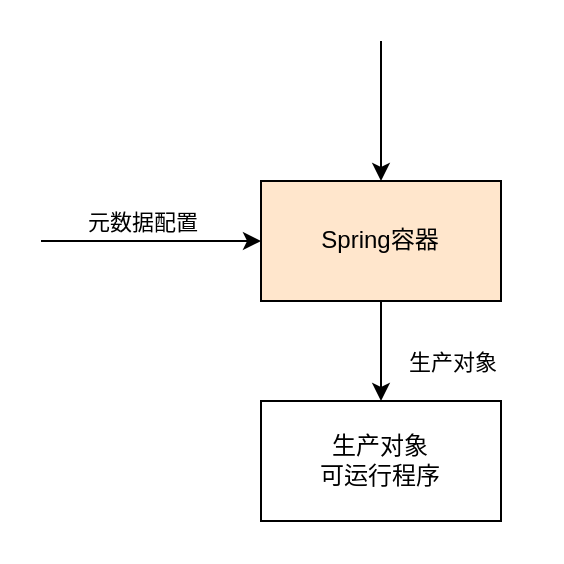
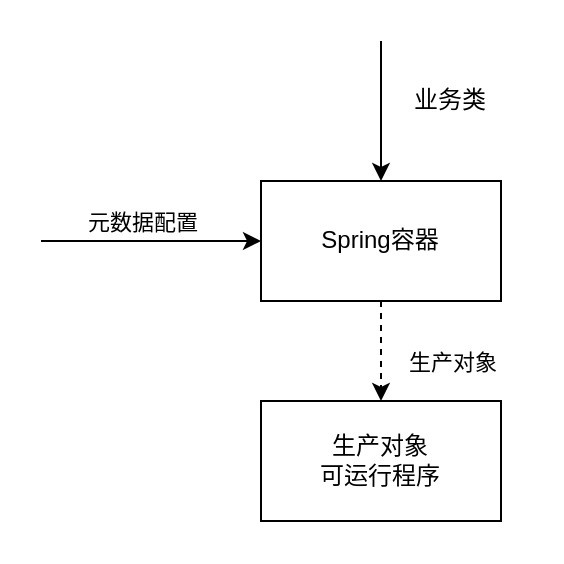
node "业务类": added
node "Spring容器": fillcolor #ffe6cc -> #ffffff
edge "Spring容器" -> "生产对象 可运行程序": style solid -> dashed
